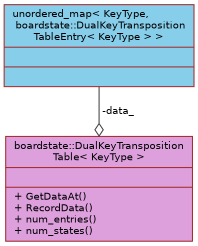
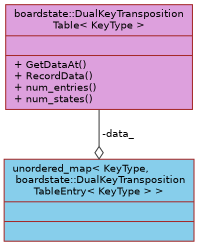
edge "unordered_map< KeyType," -> "boardstate::DualKeyTransposition": reversed
